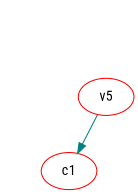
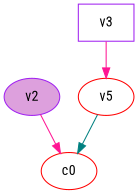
node "v3": added
node "v2": added
node "c1": label "c1" -> "c0"
